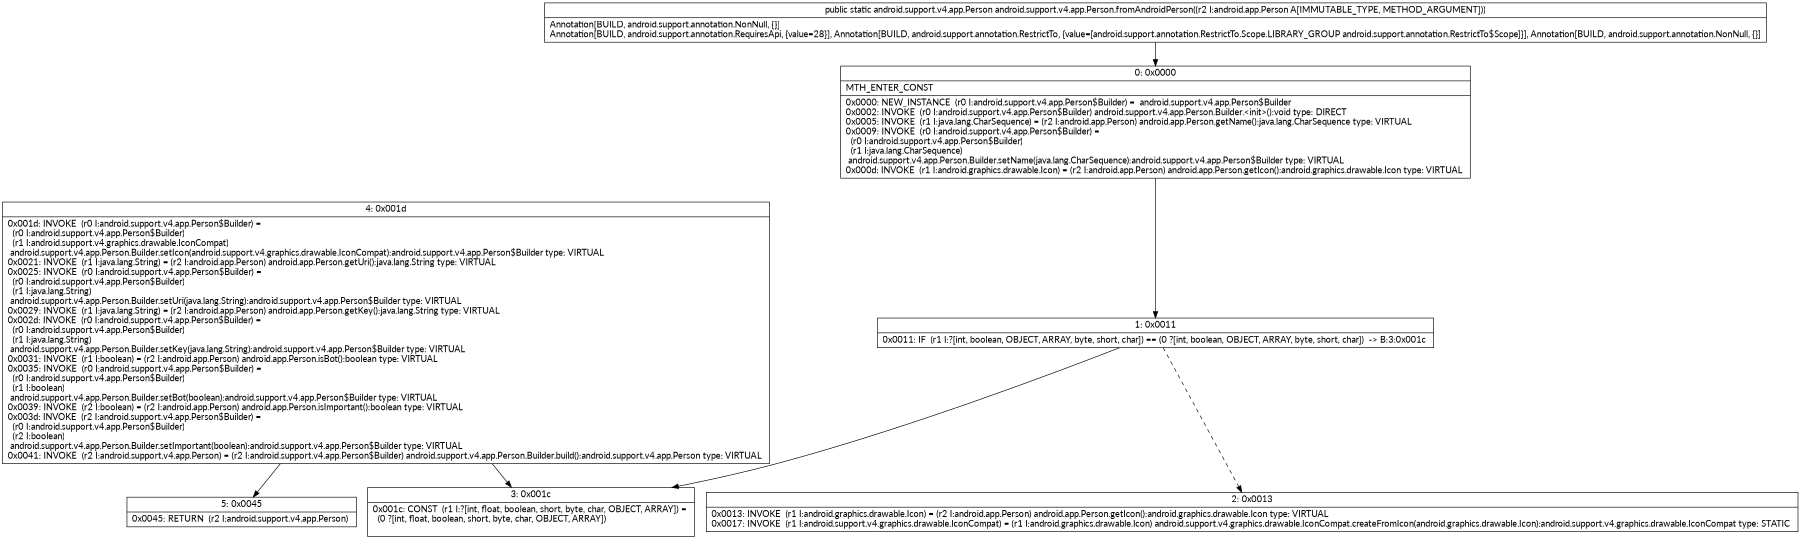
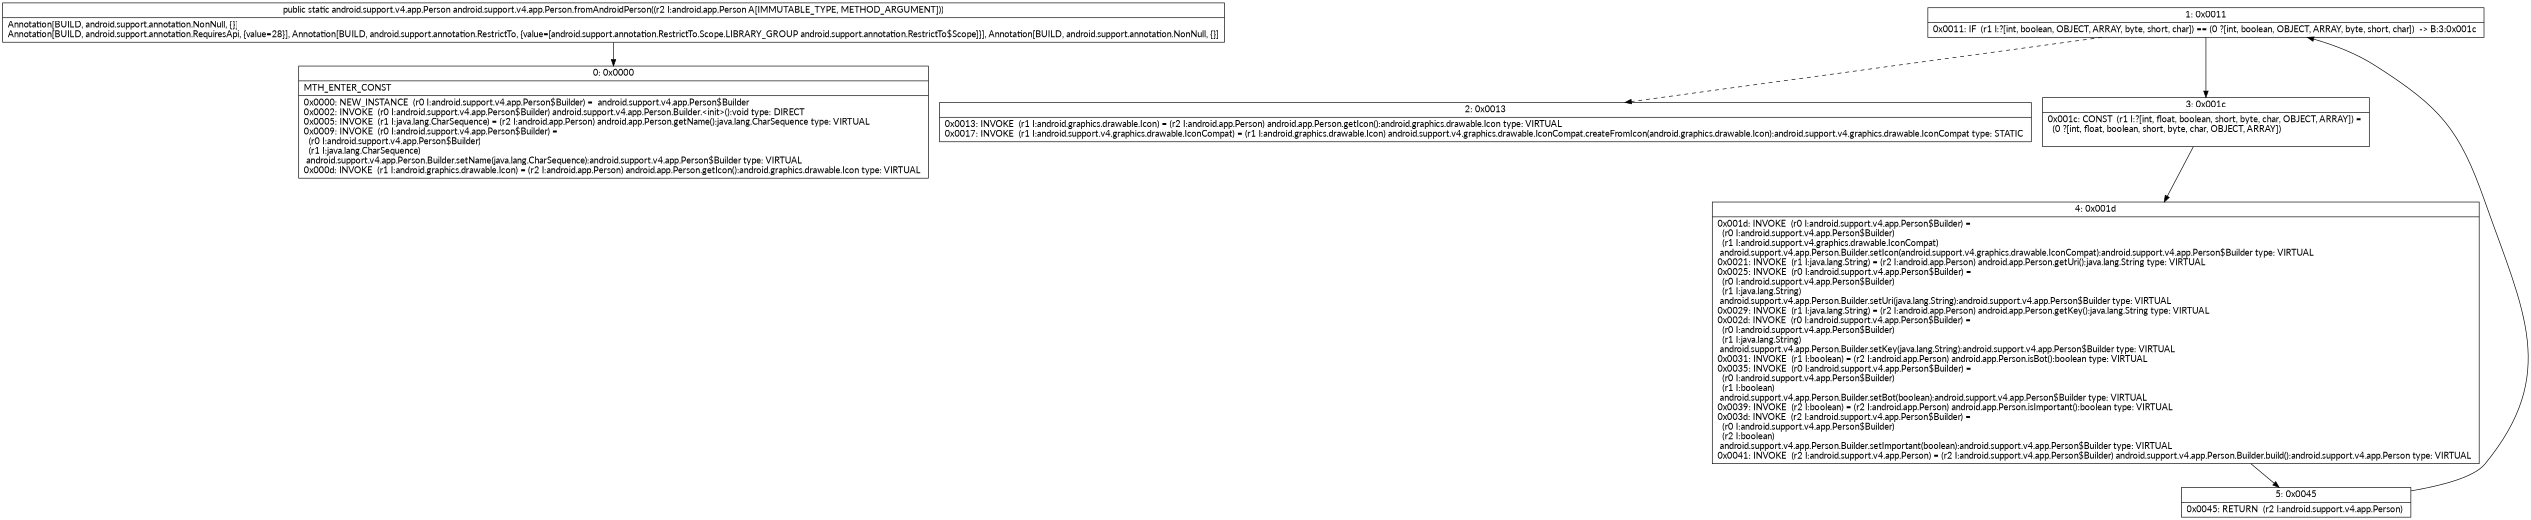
edge "0: 0x0000" -> "1: 0x0011": now "5: 0x0045" -> "1: 0x0011"
edge "4: 0x001d" -> "3: 0x001c": reversed
